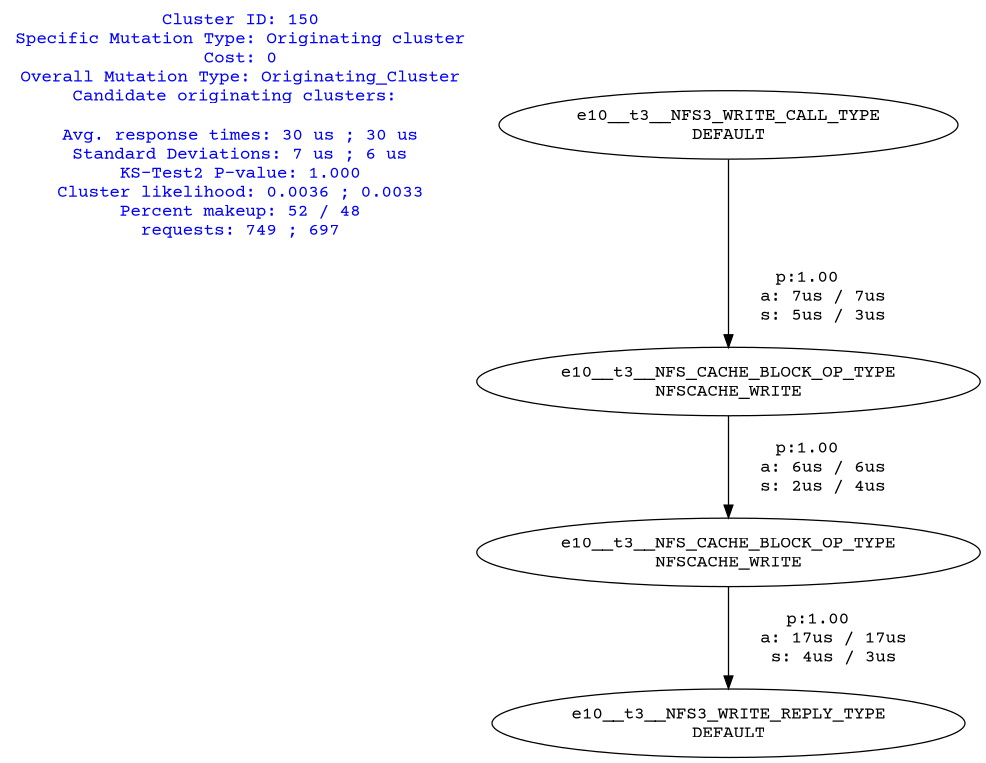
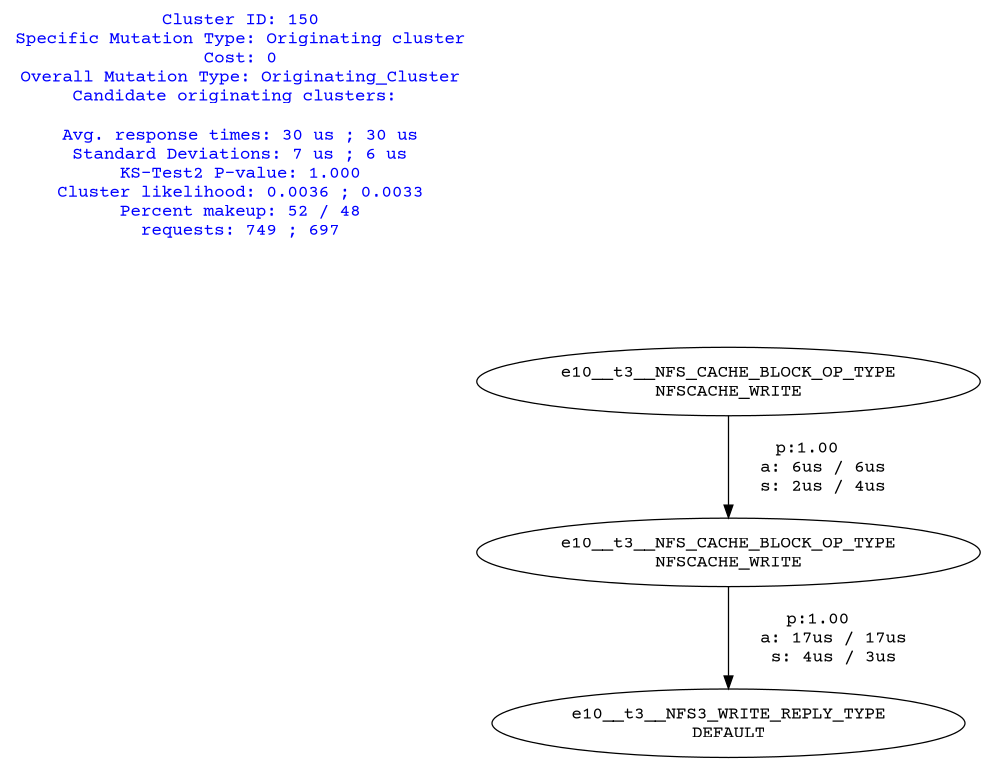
node "e10__t3__NFS3_WRITE_CALL_TYPE DEFAULT": removed
